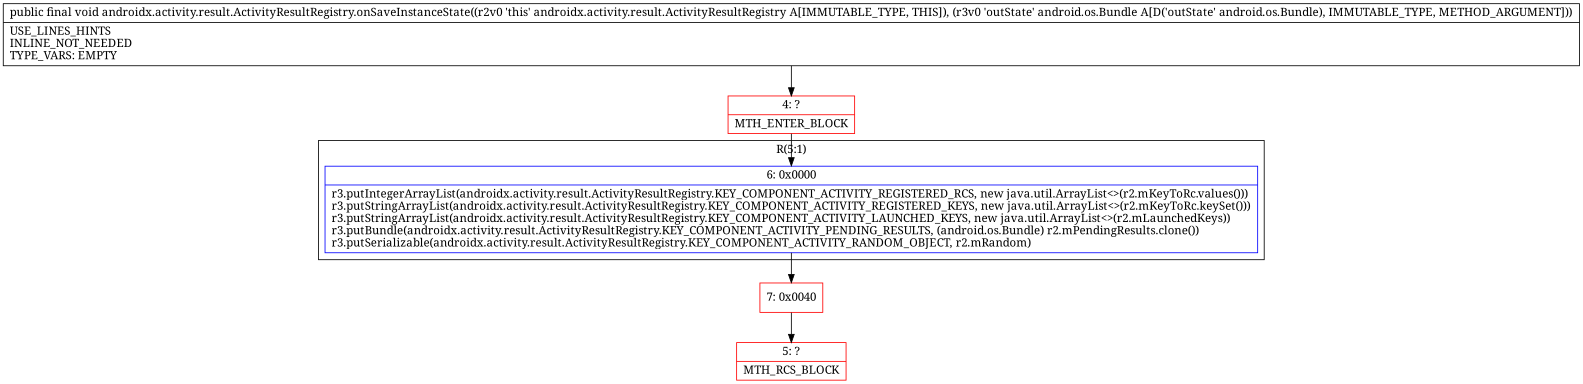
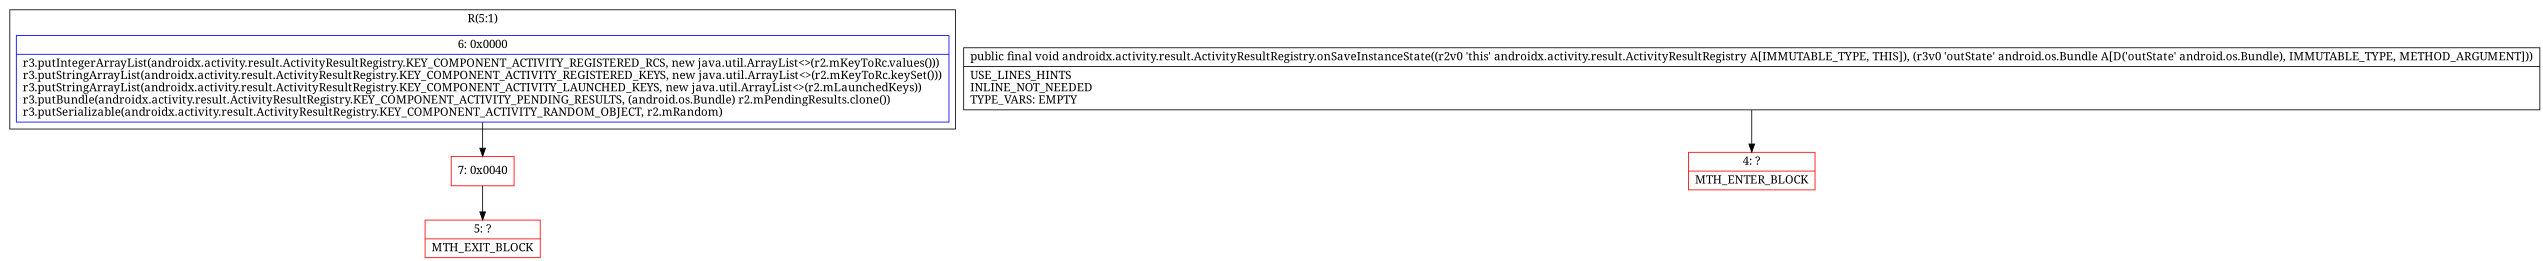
edge "4: ?" -> "6: 0x0000": removed
node "5: ?": text "MTH_RCS_BLOCK" -> "MTH_EXIT_BLOCK"
